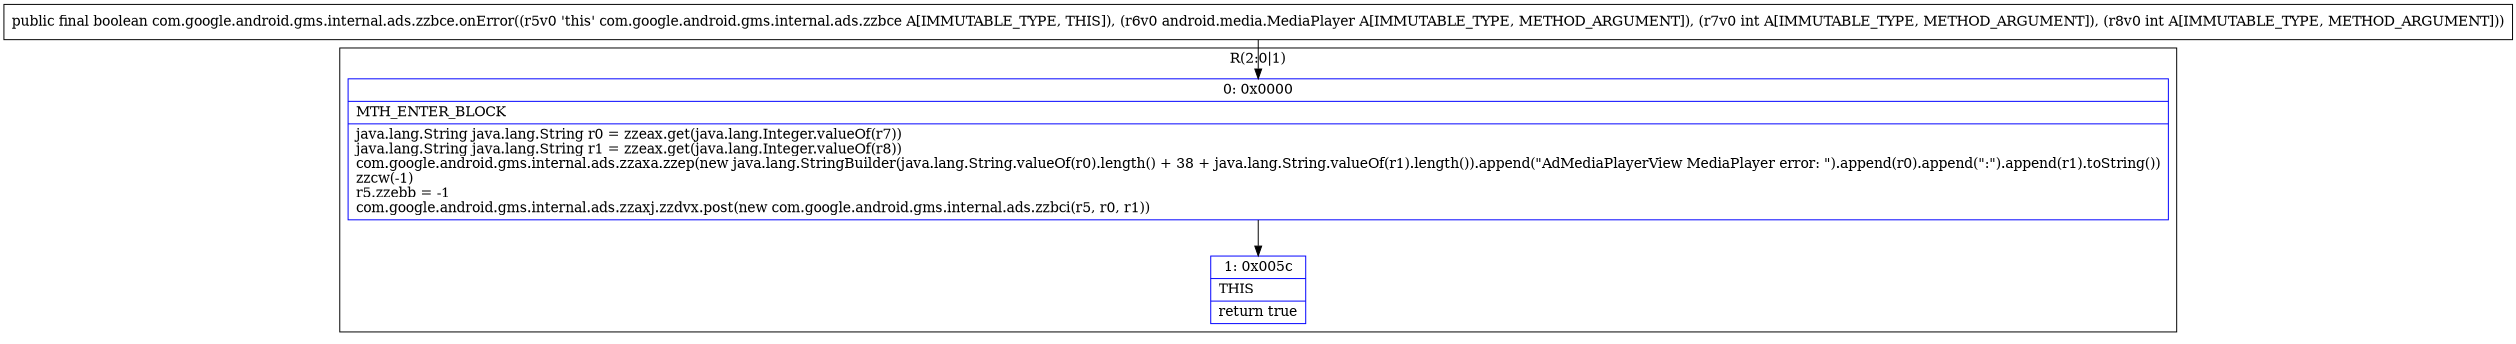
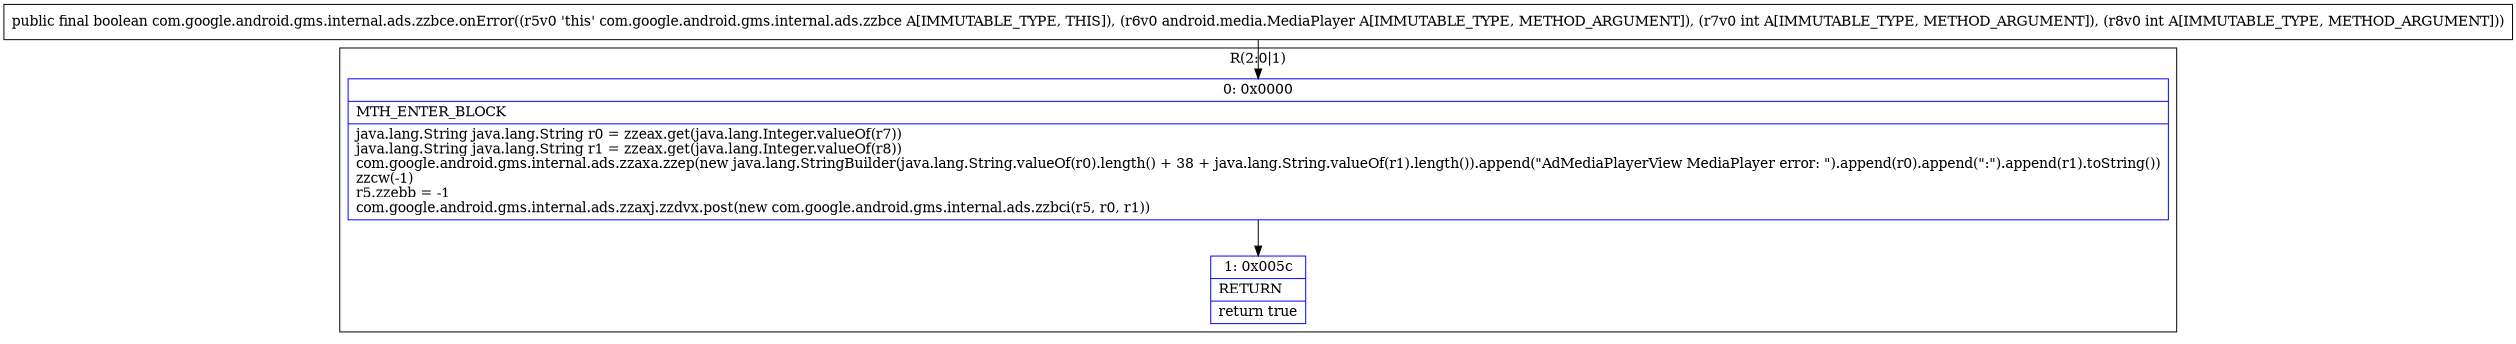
node "1: 0x005c": text "THIS" -> "RETURN"
